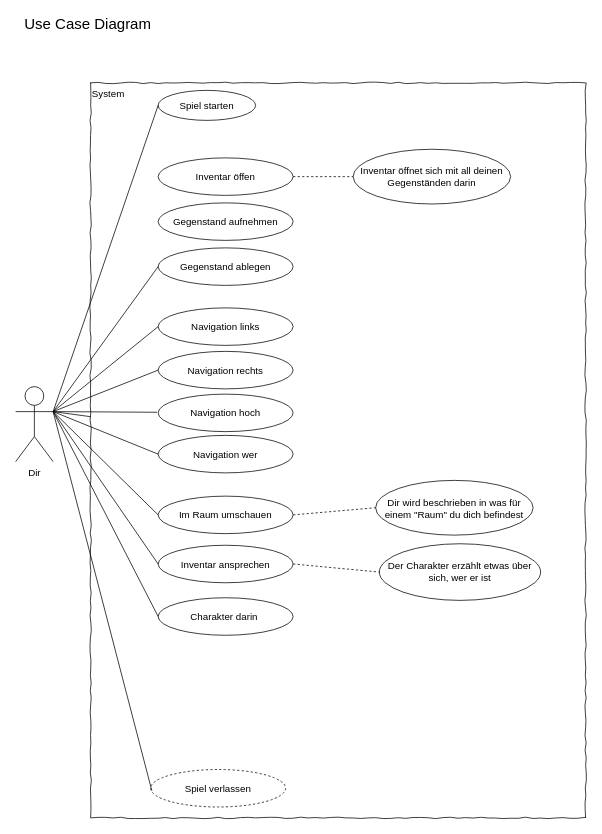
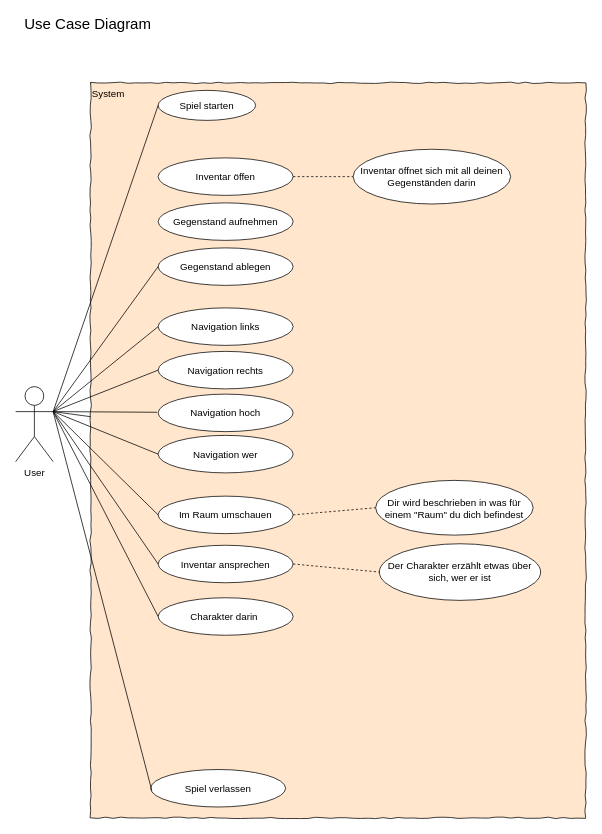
node "System": fillcolor #ffffff -> #ffe6cc
node "Dir": label "Dir" -> "User"
node "Spiel verlassen": style dashed -> solid
